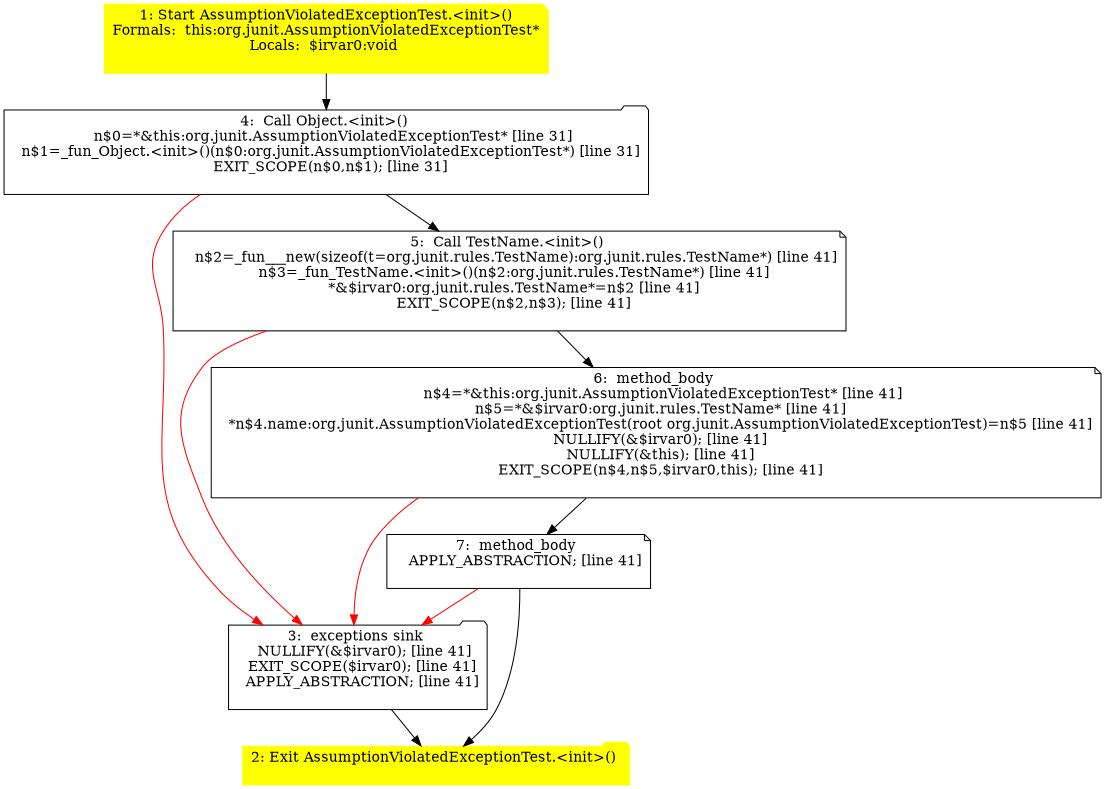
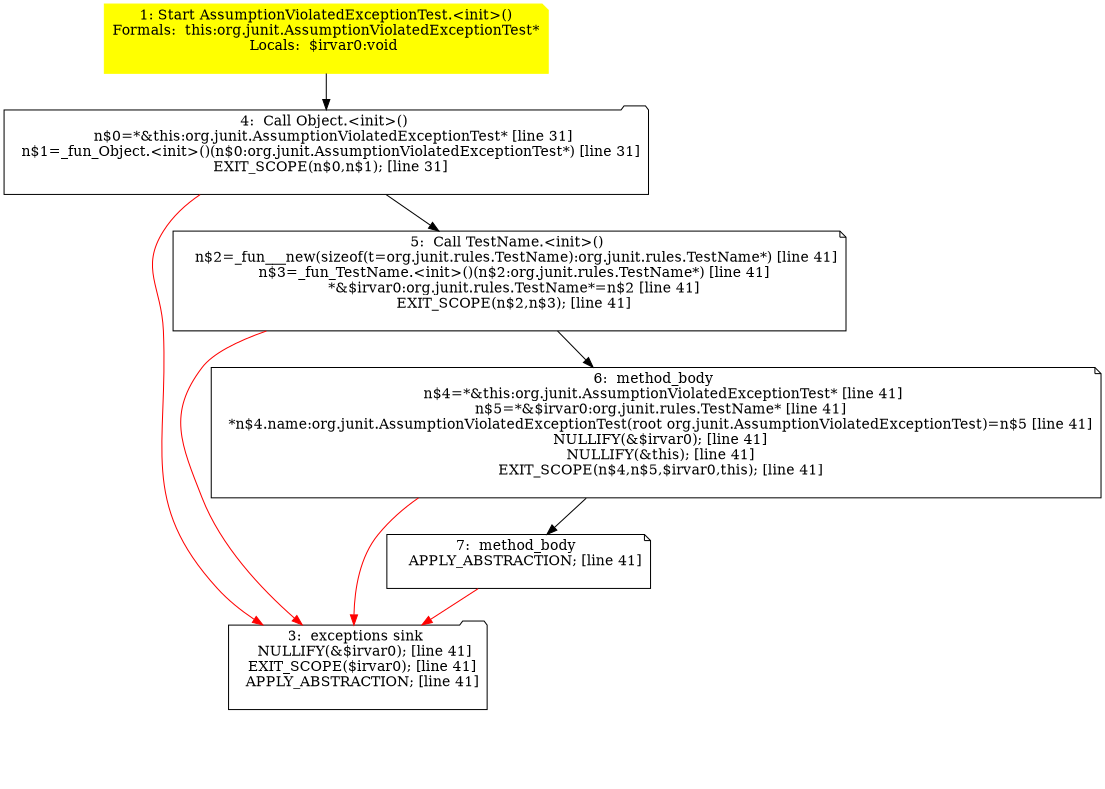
node "2: Exit AssumptionViolatedExceptionTest.<init>()": removed
